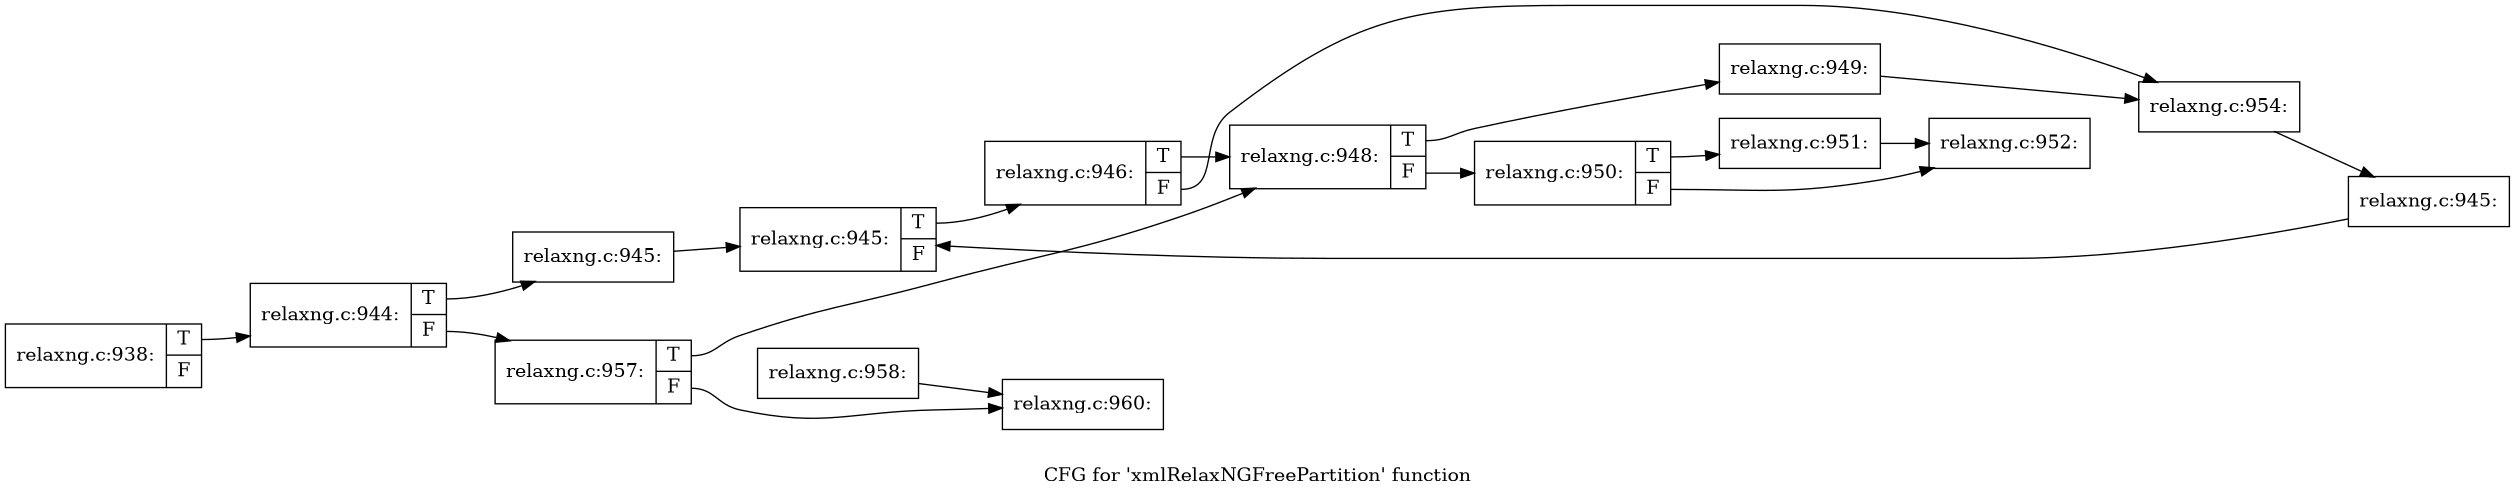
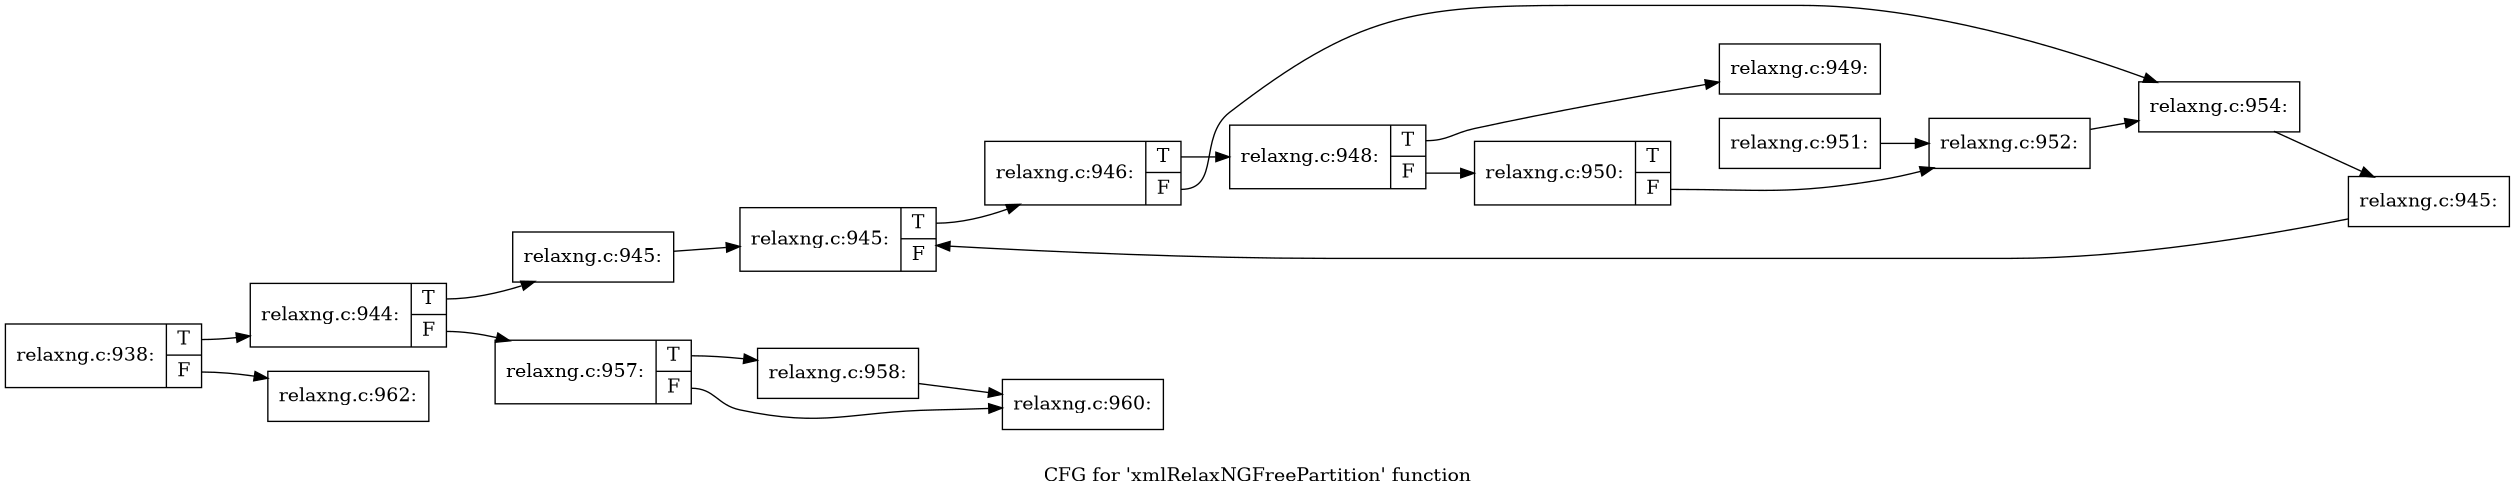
edge "relaxng.c:949:" -> "relaxng.c:954:": now "relaxng.c:952:" -> "relaxng.c:954:"
edge "relaxng.c:950:" -> "relaxng.c:951:": removed
edge "relaxng.c:957:" -> "relaxng.c:948:": now "relaxng.c:957:" -> "relaxng.c:958:"
node "relaxng.c:962:": added
